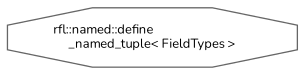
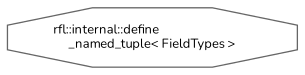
node "rfl::named::define _named_tuple< FieldTypes >": label "rfl::named::define _named_tuple< FieldTypes >" -> "rfl::internal::define _named_tuple< FieldTypes >"
